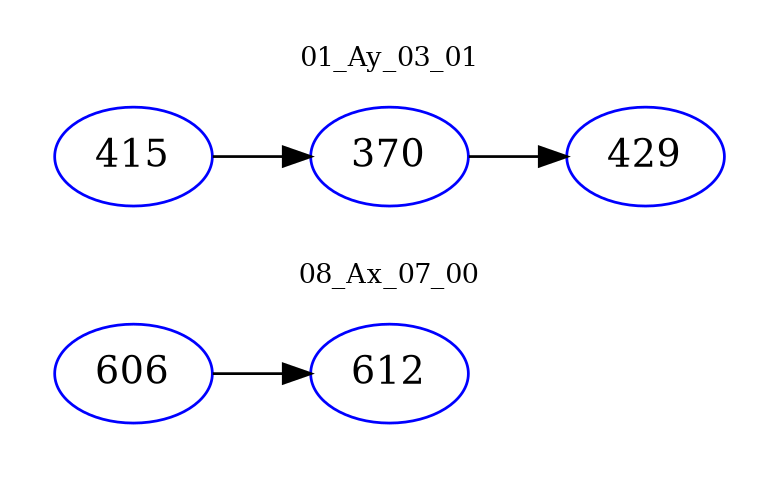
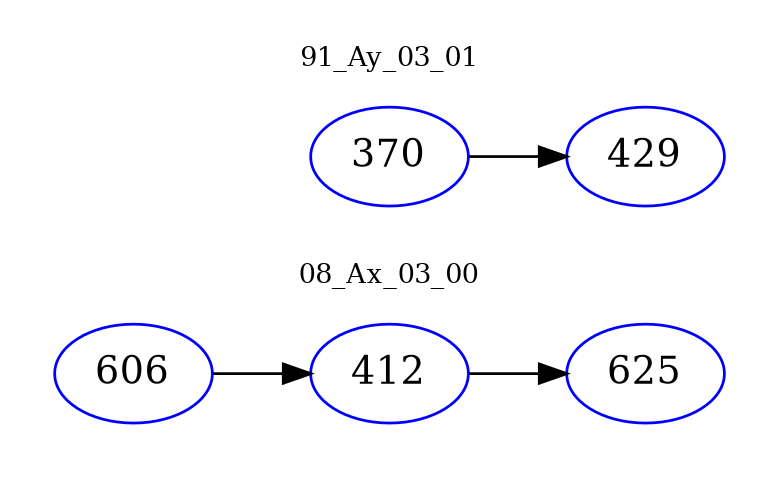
cluster "01_Ay_03_01": label "01_Ay_03_01" -> "91_Ay_03_01"
node "415": removed
cluster "08_Ax_07_00": label "08_Ax_07_00" -> "08_Ax_03_00"
node "612": label "612" -> "412"
node "625": added
